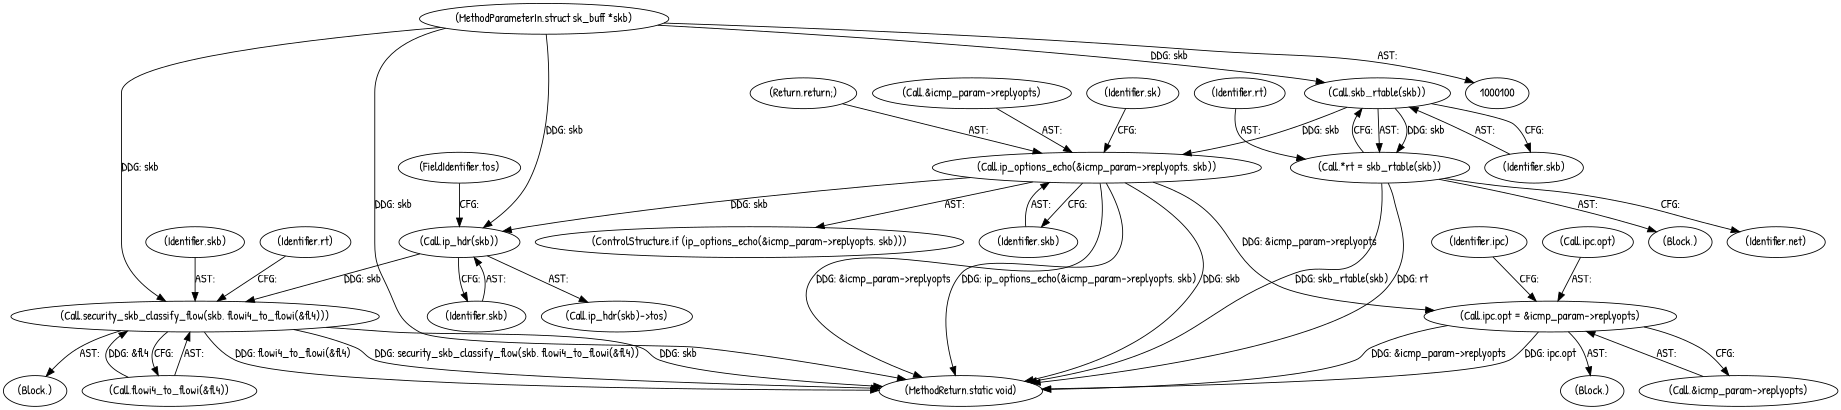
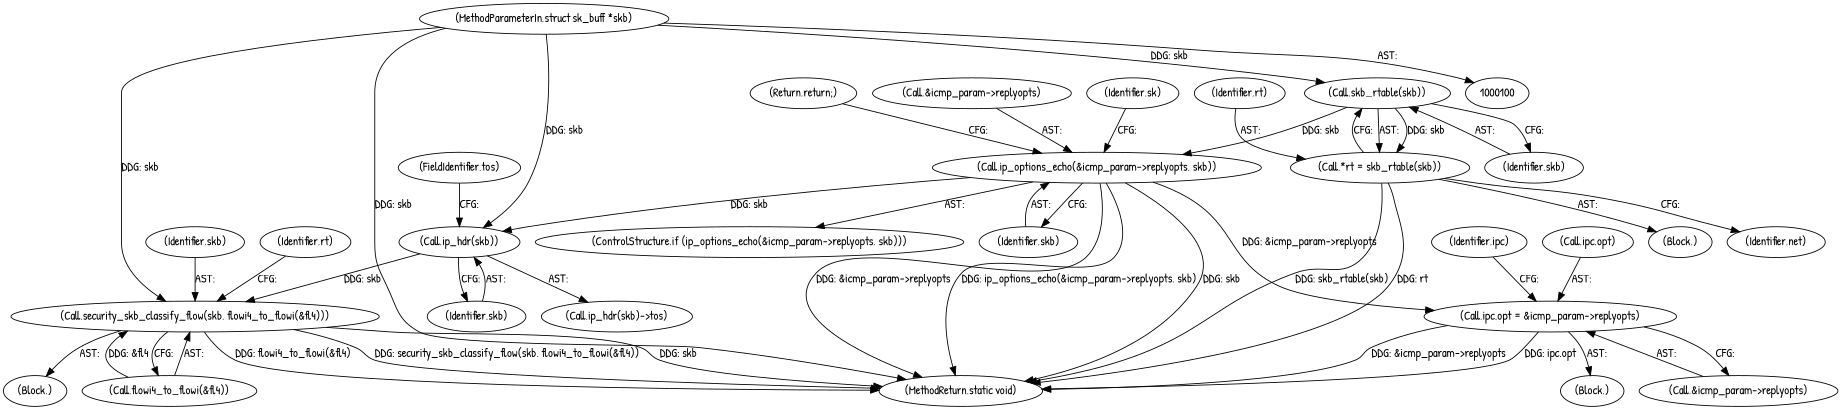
edge "(Return,return;)" -> "(Call,ip_options_echo(&icmp_param->replyopts, skb))": label "AST: " -> "CFG: "
